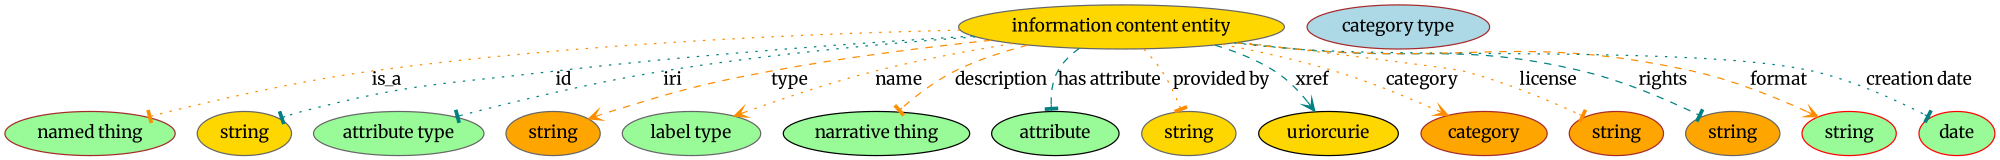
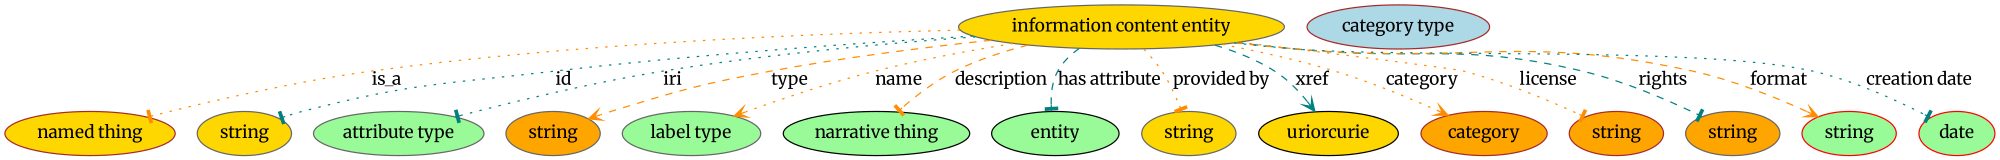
node "named thing": fillcolor palegreen -> gold
node "attribute": label "attribute" -> "entity"
